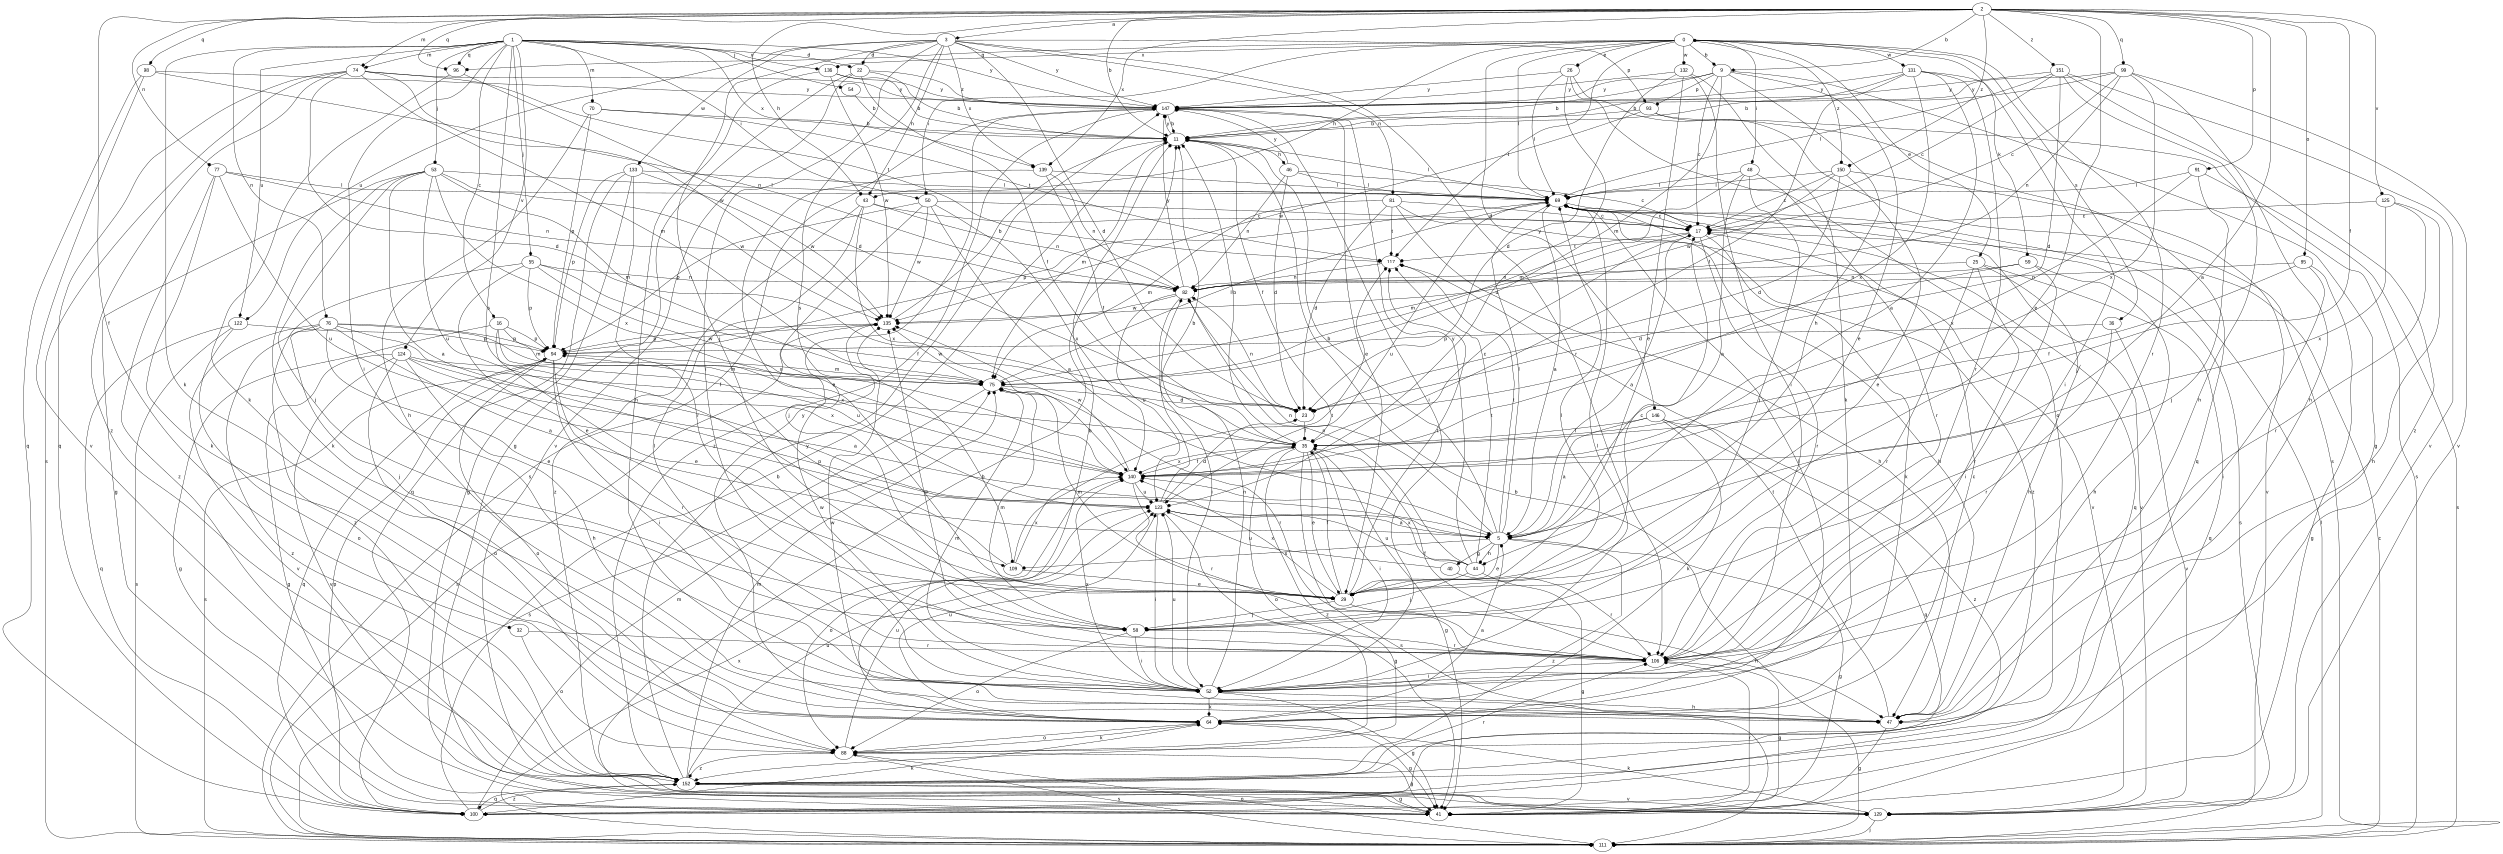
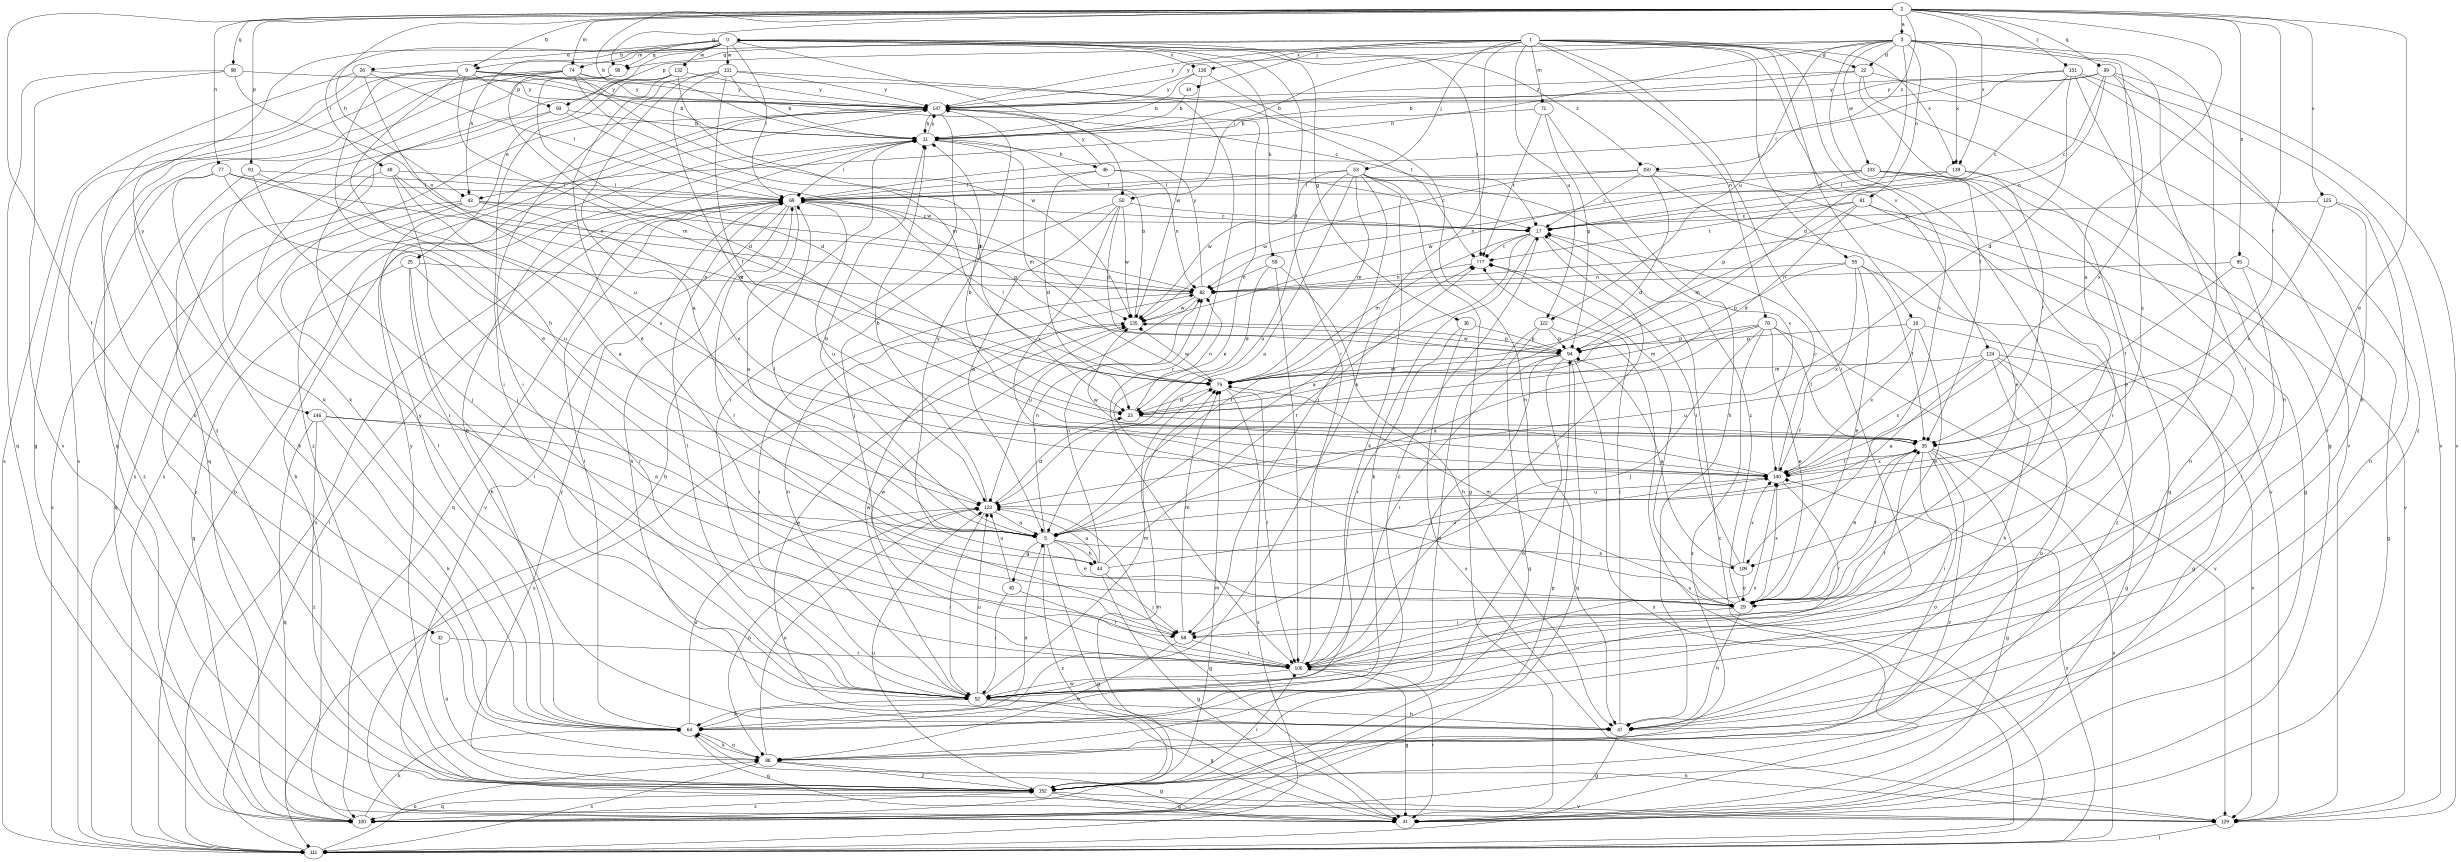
node "54": label "54" -> "14"
node "70": label "70" -> "71"
edge "0" -> "36": label "s" -> "g"
edge "11" -> "35": removed, label "f"
edge "43" -> "100": added, label "q"
edge "106" -> "52": label "i" -> "w"
edge "58" -> "52": now "40" -> "52"
